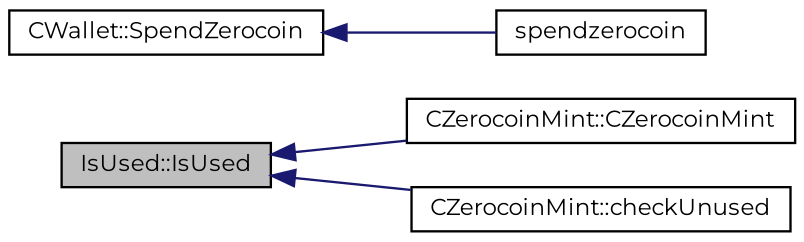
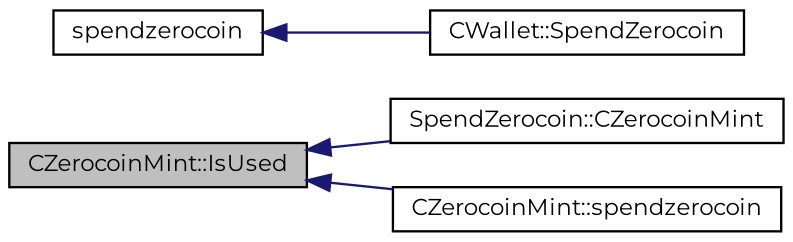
edge "spendzerocoin" -> "CWallet::SpendZerocoin": reversed
node "CZerocoinMint::CZerocoinMint": label "CZerocoinMint::CZerocoinMint" -> "SpendZerocoin::CZerocoinMint"
node "IsUsed::IsUsed": label "IsUsed::IsUsed" -> "CZerocoinMint::IsUsed"
node "CZerocoinMint::checkUnused": label "CZerocoinMint::checkUnused" -> "CZerocoinMint::spendzerocoin"
